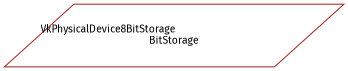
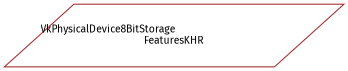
node "VkPhysicalDevice8BitStorage BitStorage": label "VkPhysicalDevice8BitStorage BitStorage" -> "VkPhysicalDevice8BitStorage FeaturesKHR"
